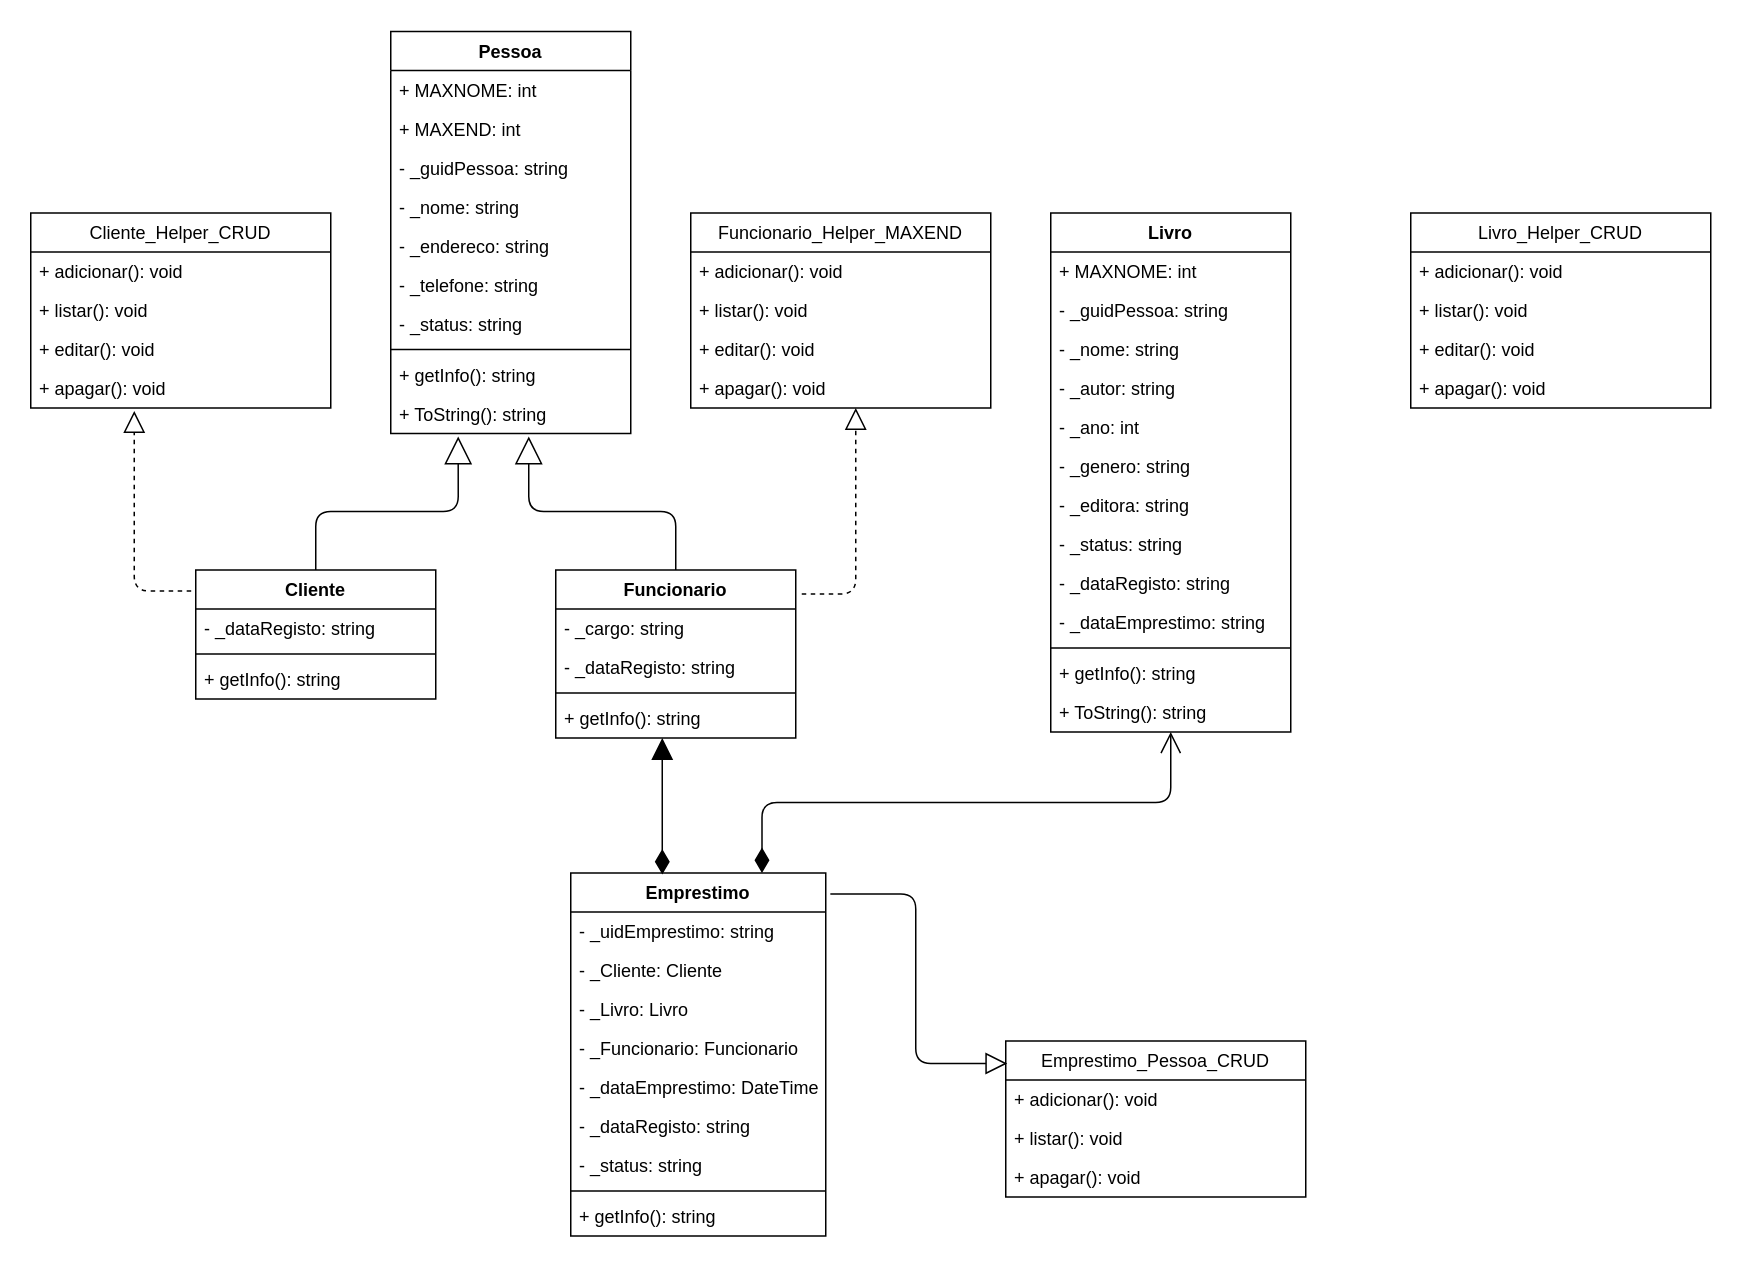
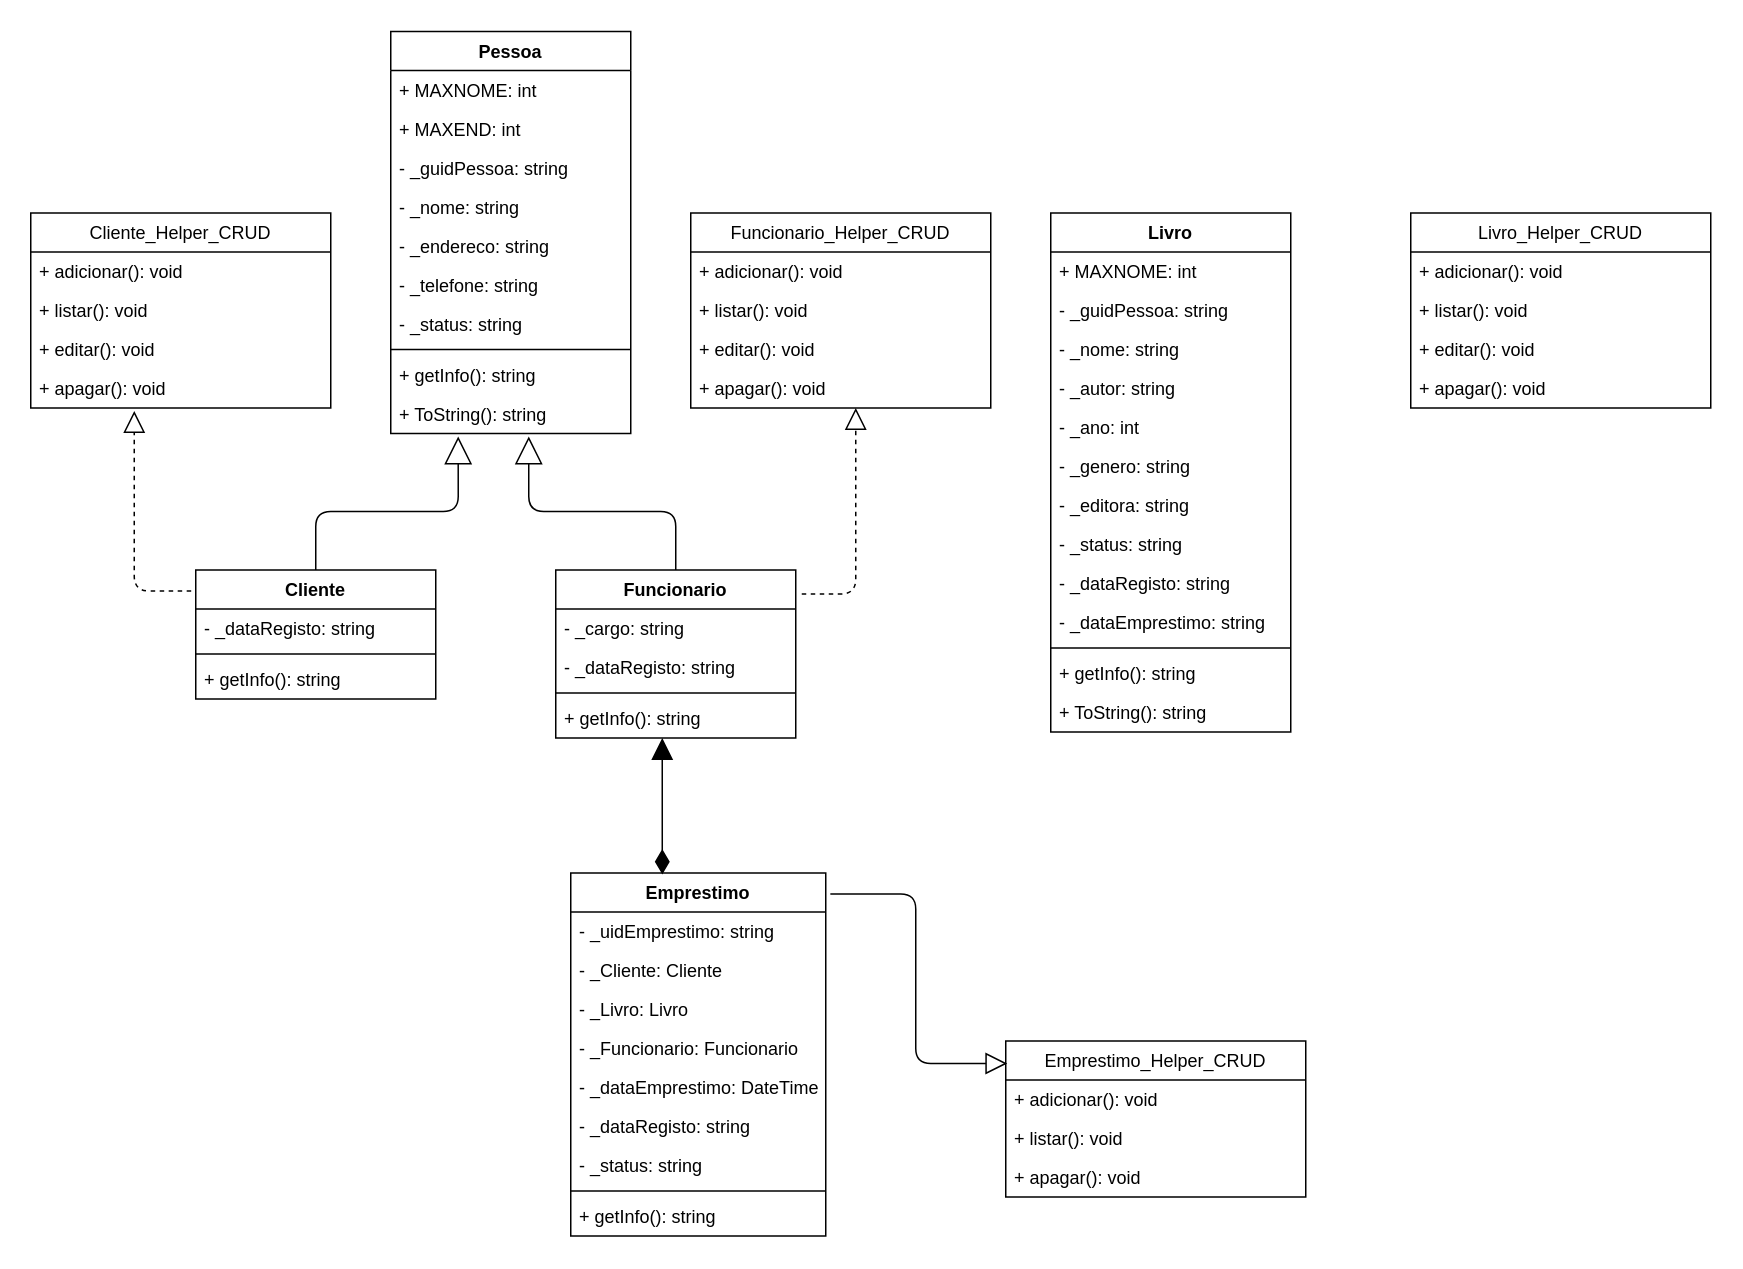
node "Funcionario_Helper_MAXEND": label "Funcionario_Helper_MAXEND" -> "Funcionario_Helper_CRUD"
edge "Livro" -- "Emprestimo": removed
node "Emprestimo_Pessoa_CRUD": label "Emprestimo_Pessoa_CRUD" -> "Emprestimo_Helper_CRUD"
